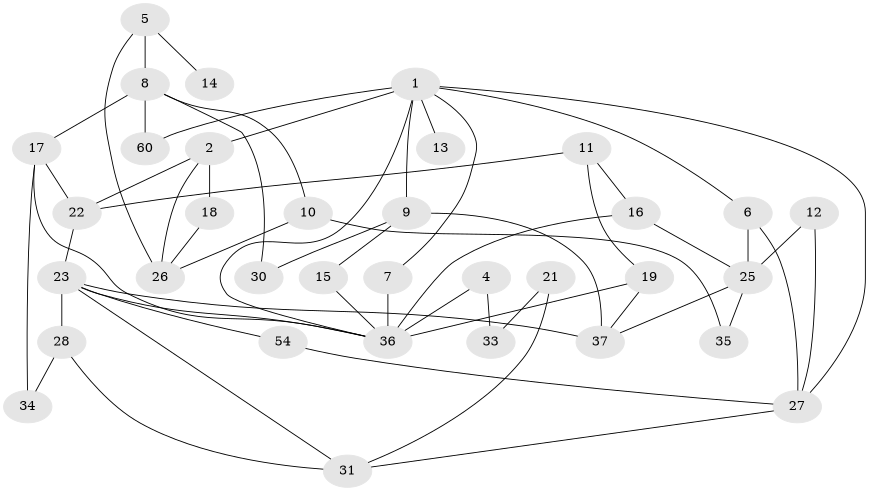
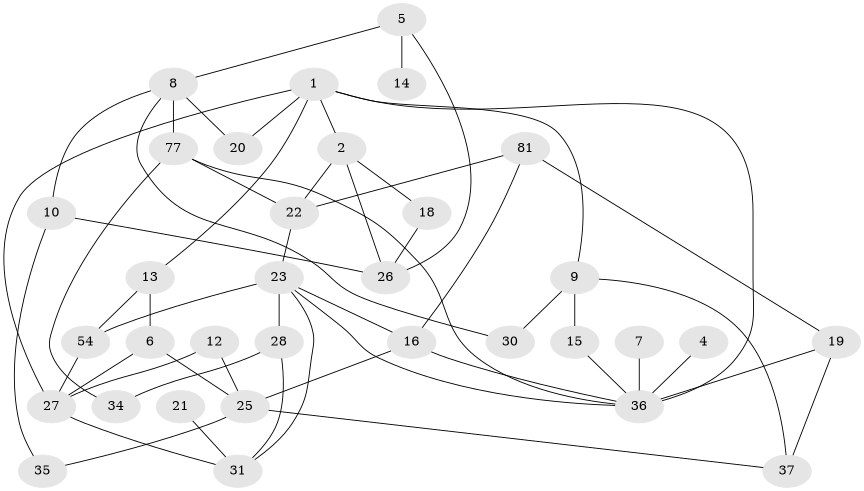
edge "1" -- "6": now "13" -- "6"
node "17": label "17" -> "77"
node "60": label "60" -> "20"
node "11": label "11" -> "81"
edge "1" -- "7": removed
edge "13" -- "54": added
edge "23" -- "37": now "23" -- "16"
node "33": removed
